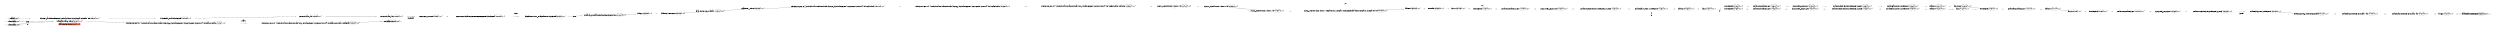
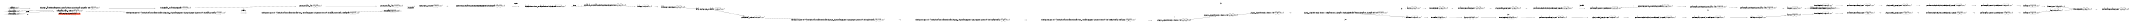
node "Thread.sleep(1000)@@@71@@@['0', '0', '1']": removed
